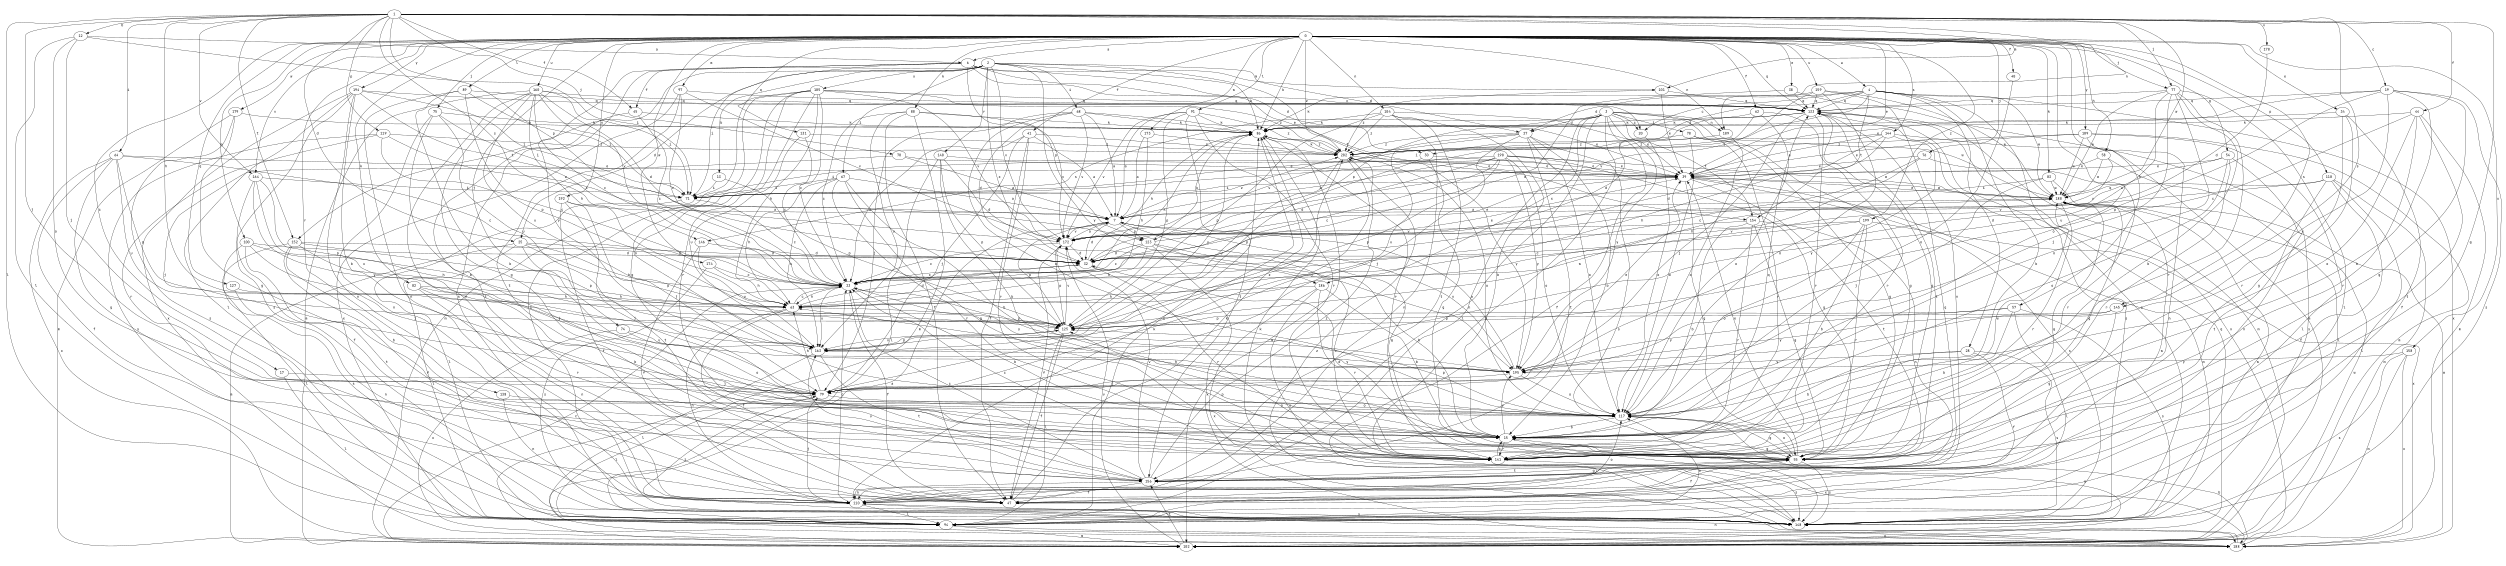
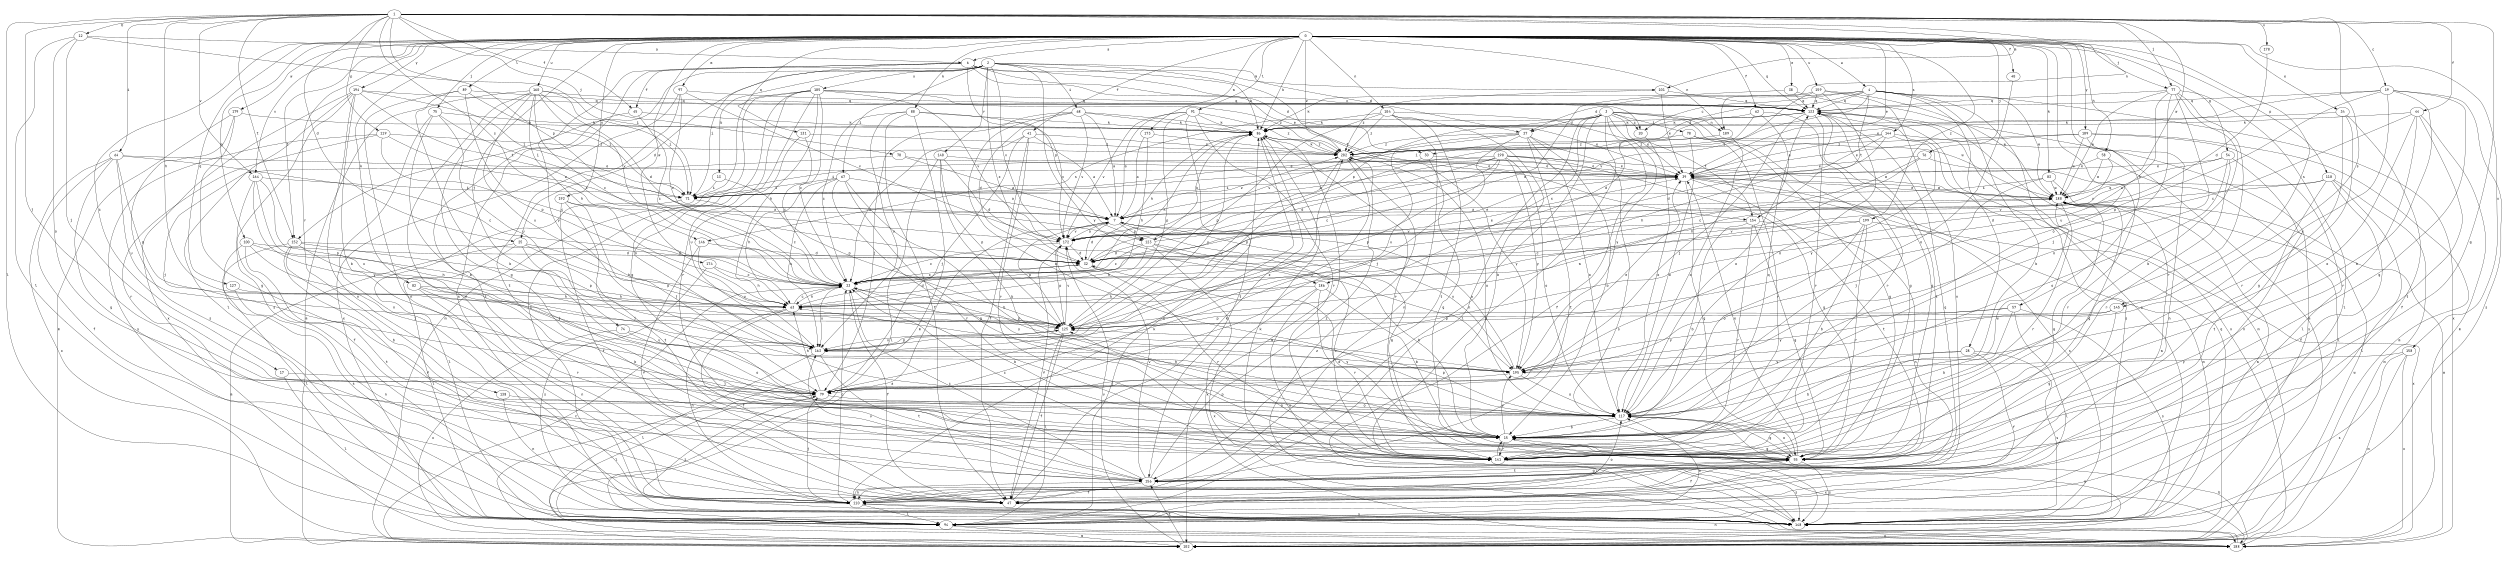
edge "0" -> "152": added, label "t"
edge "25" -> "32": removed, label "d"
